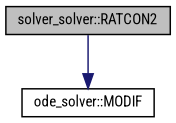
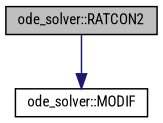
node "solver_solver::RATCON2": label "solver_solver::RATCON2" -> "ode_solver::RATCON2"
